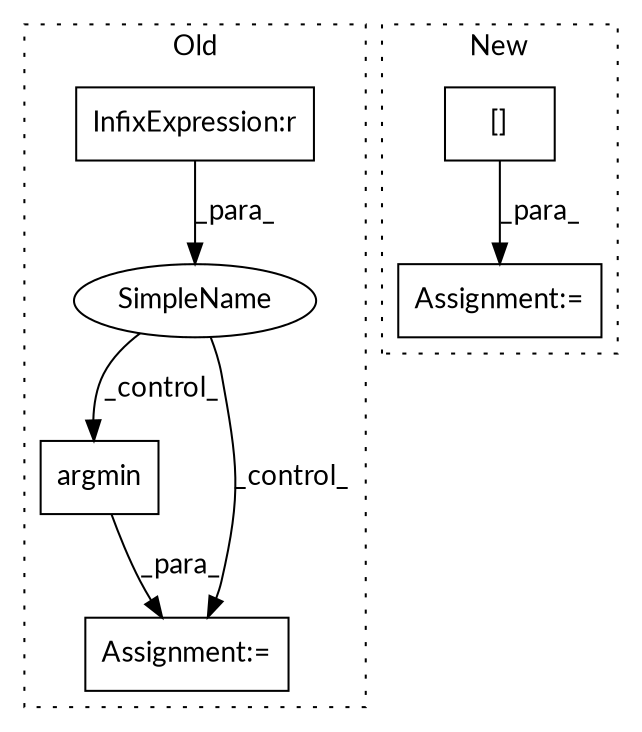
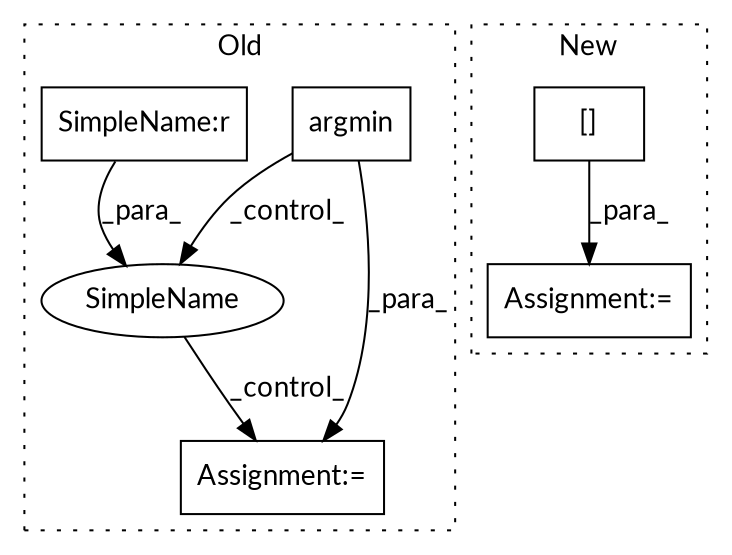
node "InfixExpression:r": label "InfixExpression:r" -> "SimpleName:r"
edge "SimpleName" -> "argmin": reversed
